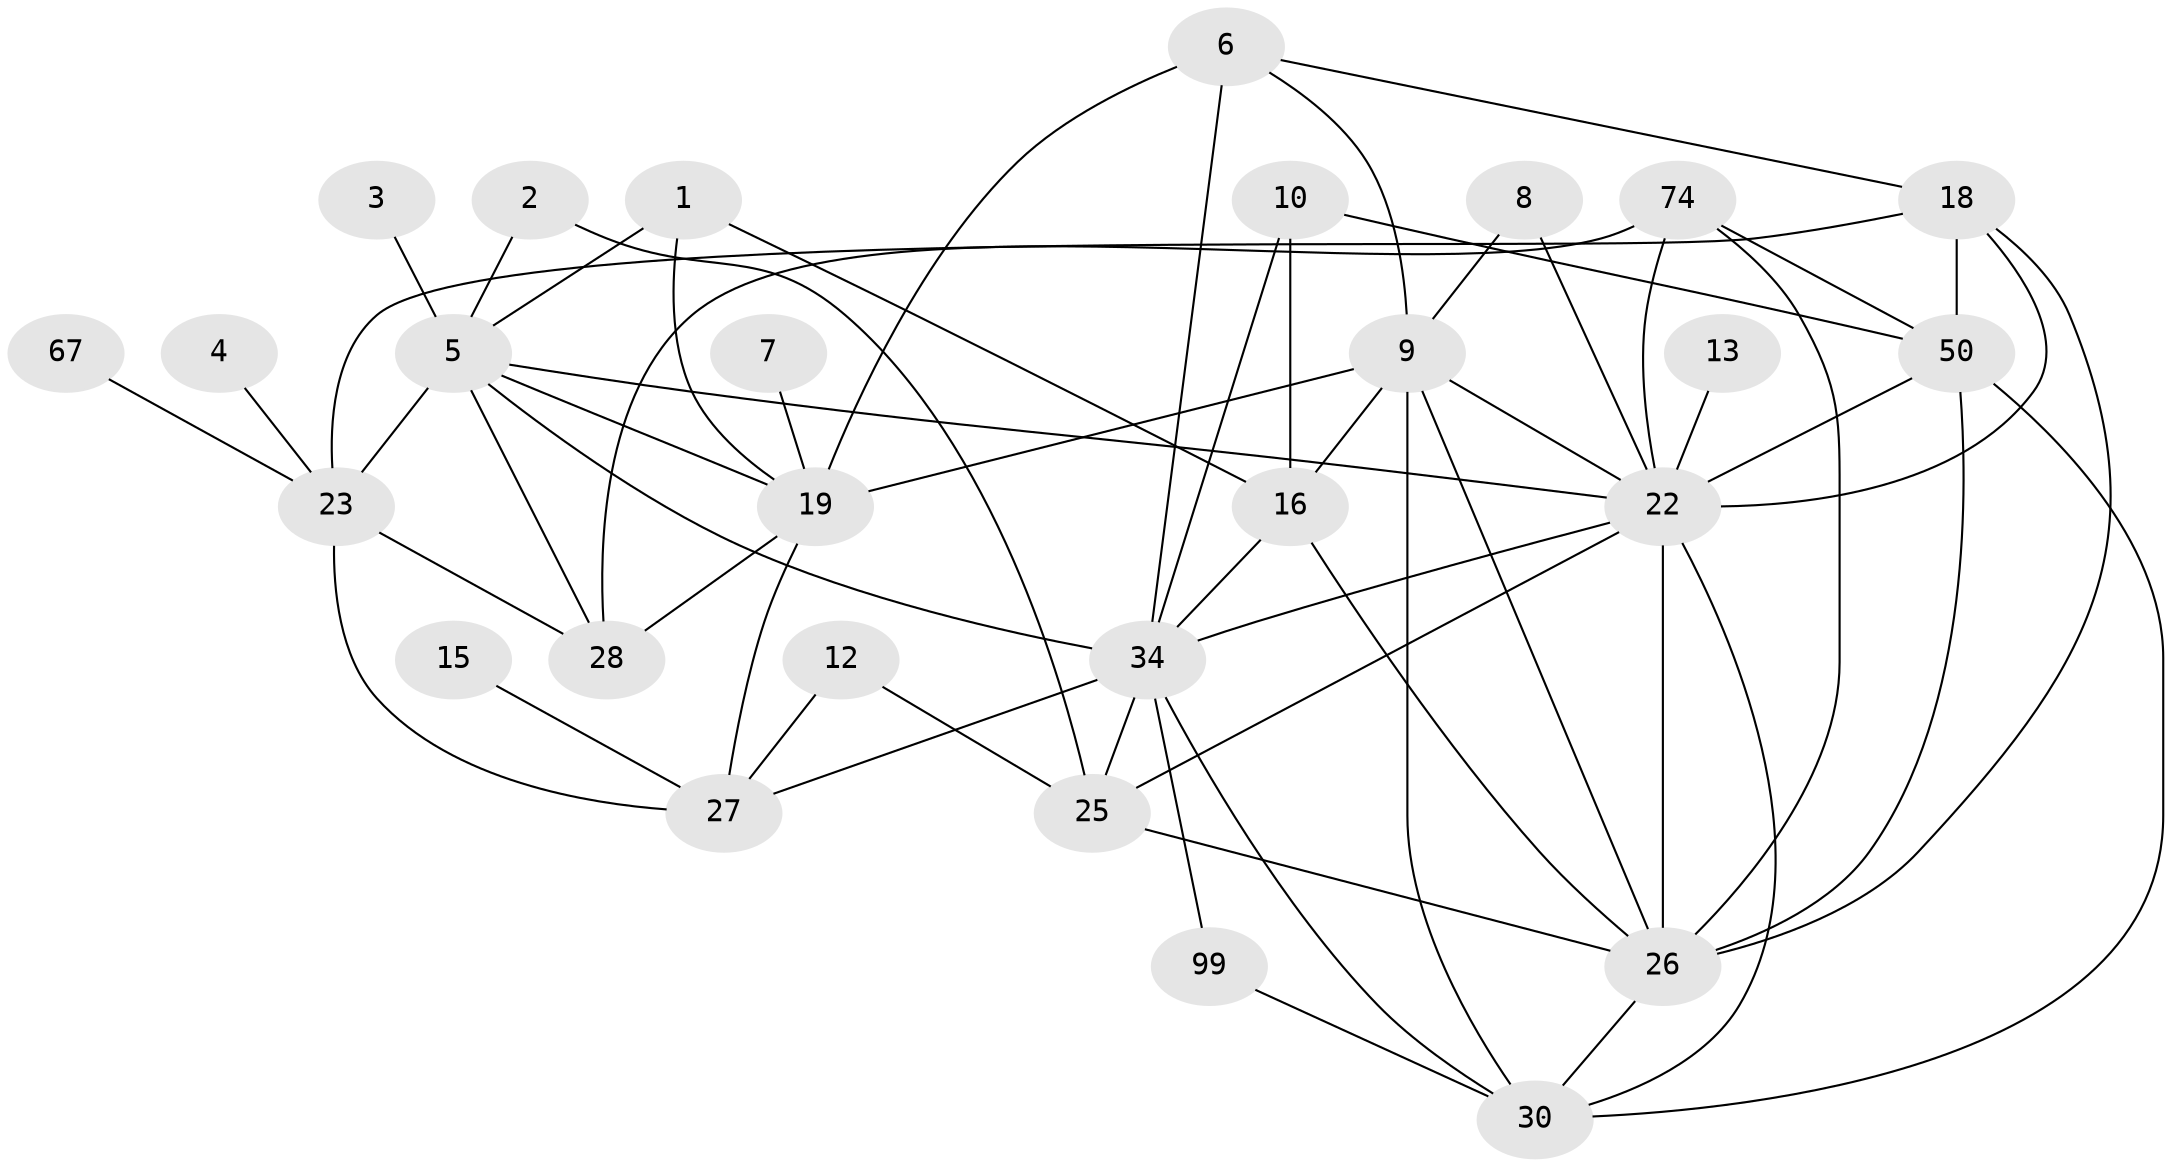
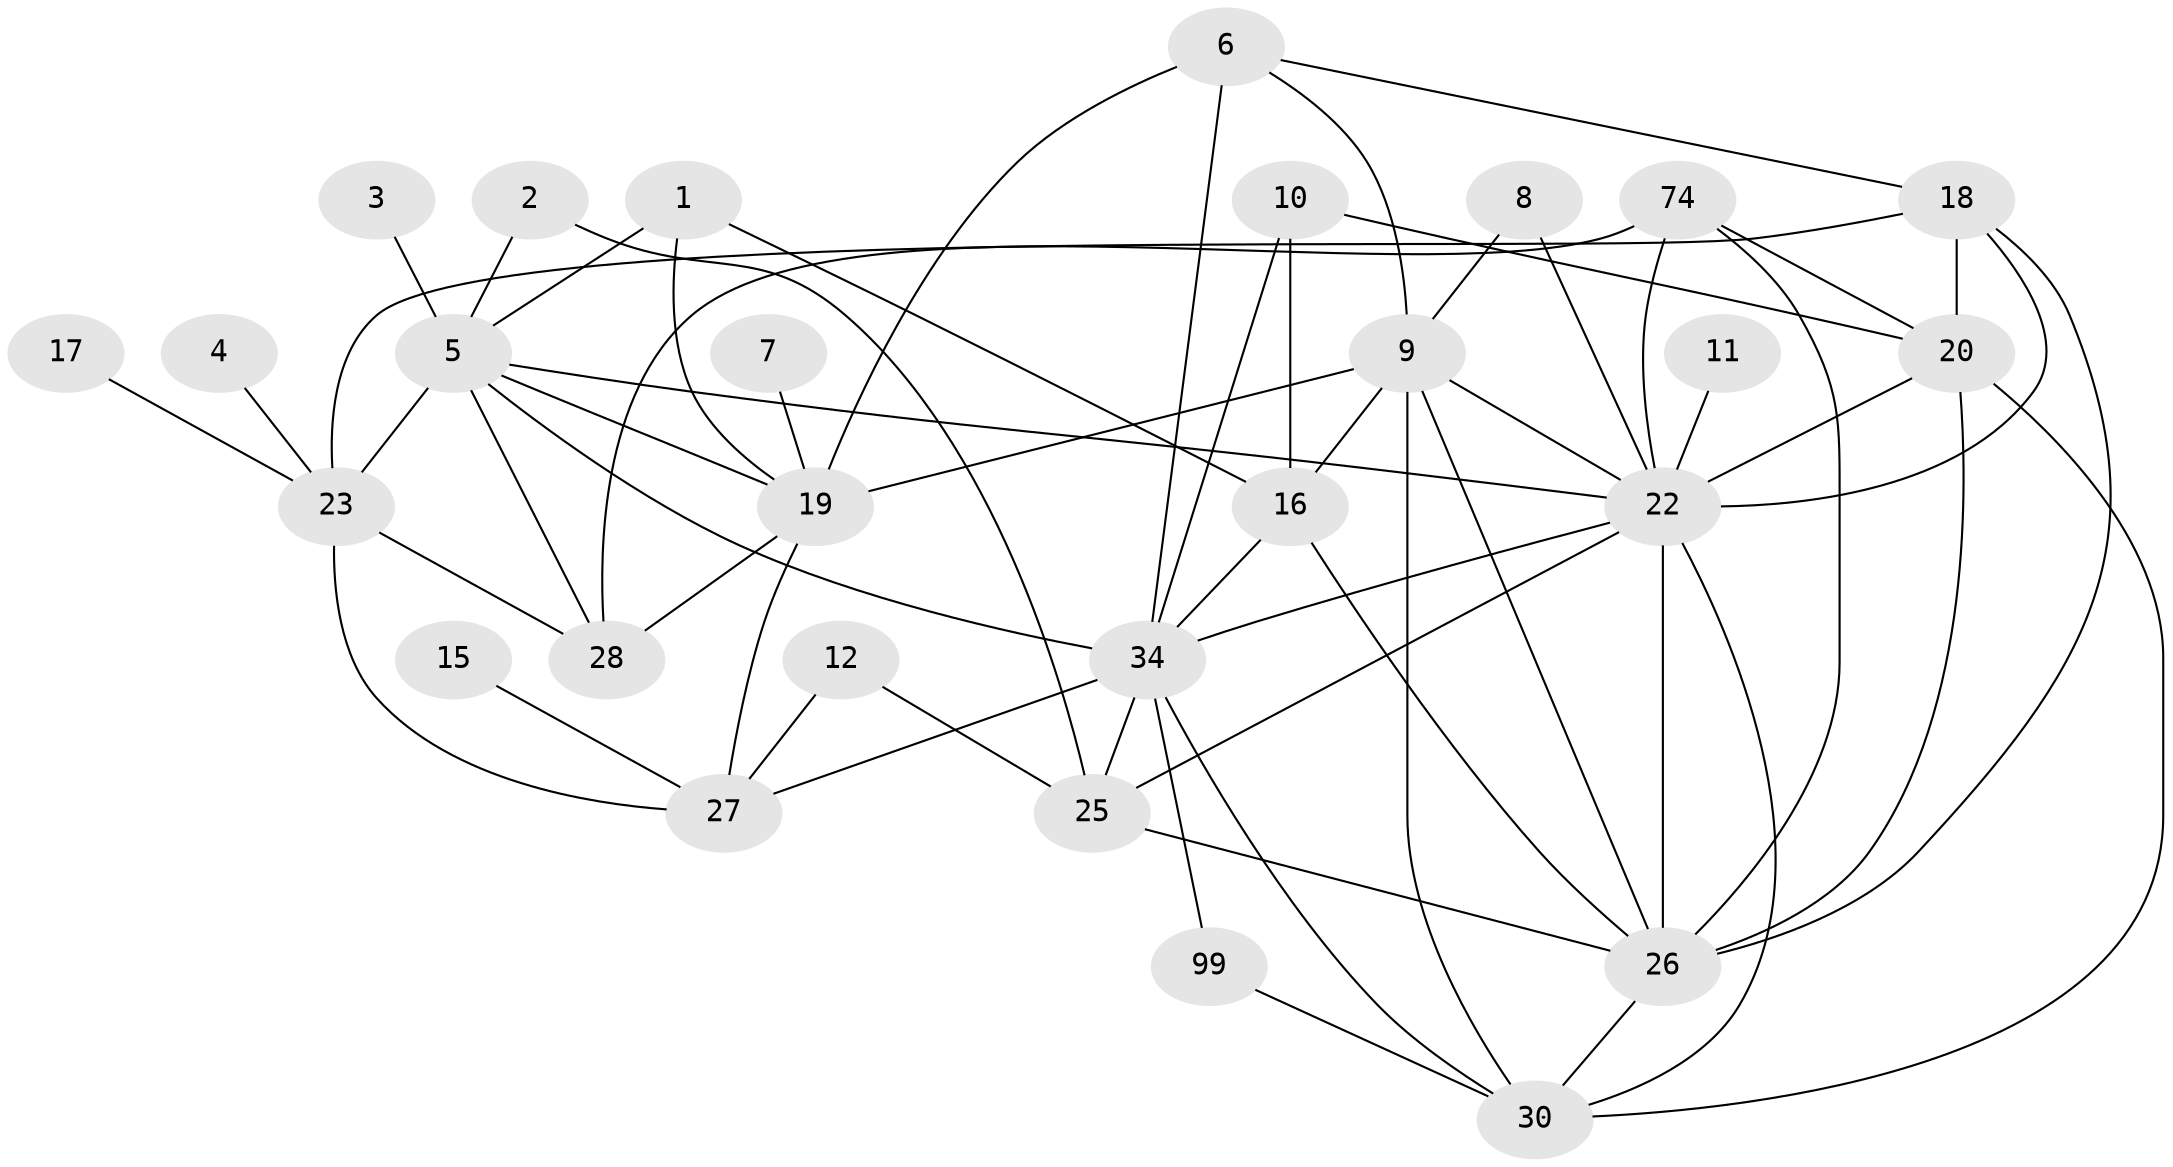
node "67": label "67" -> "17"
node "13": label "13" -> "11"
node "50": label "50" -> "20"
